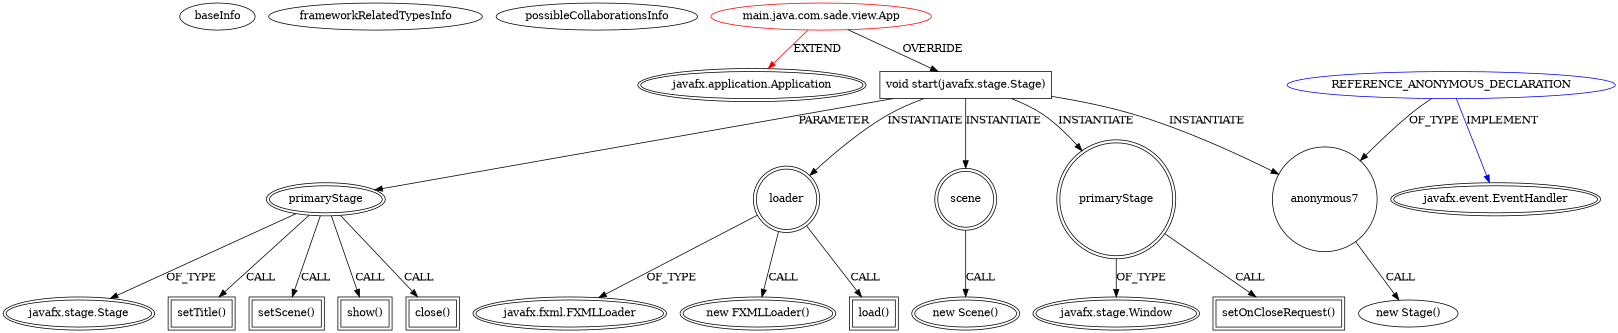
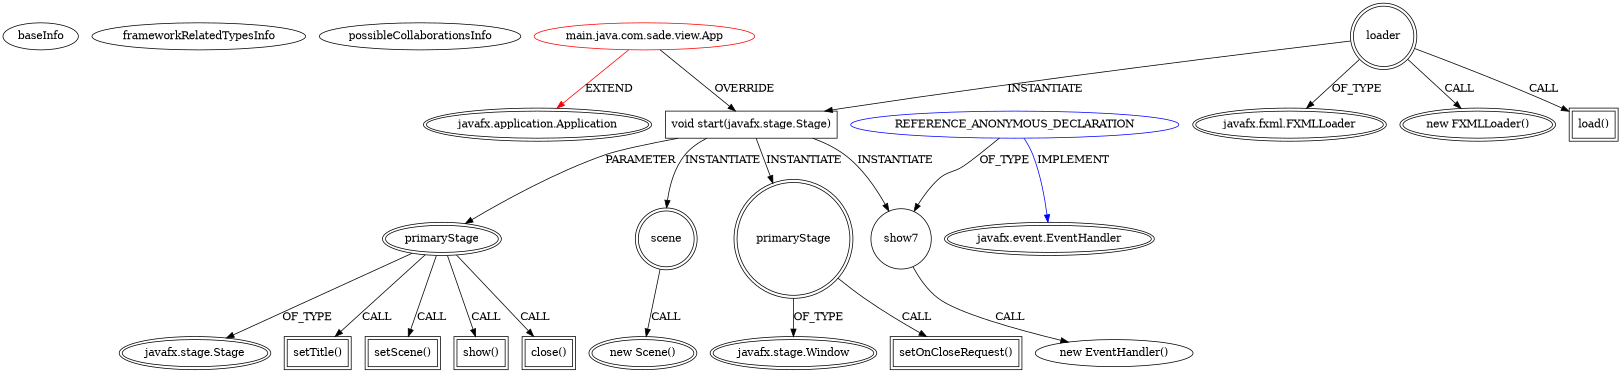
edge "void start(javafx.stage.Stage)" -> "loader": reversed
node "anonymous7": label "anonymous7" -> "show7"
node "new Stage()": label "new Stage()" -> "new EventHandler()"
